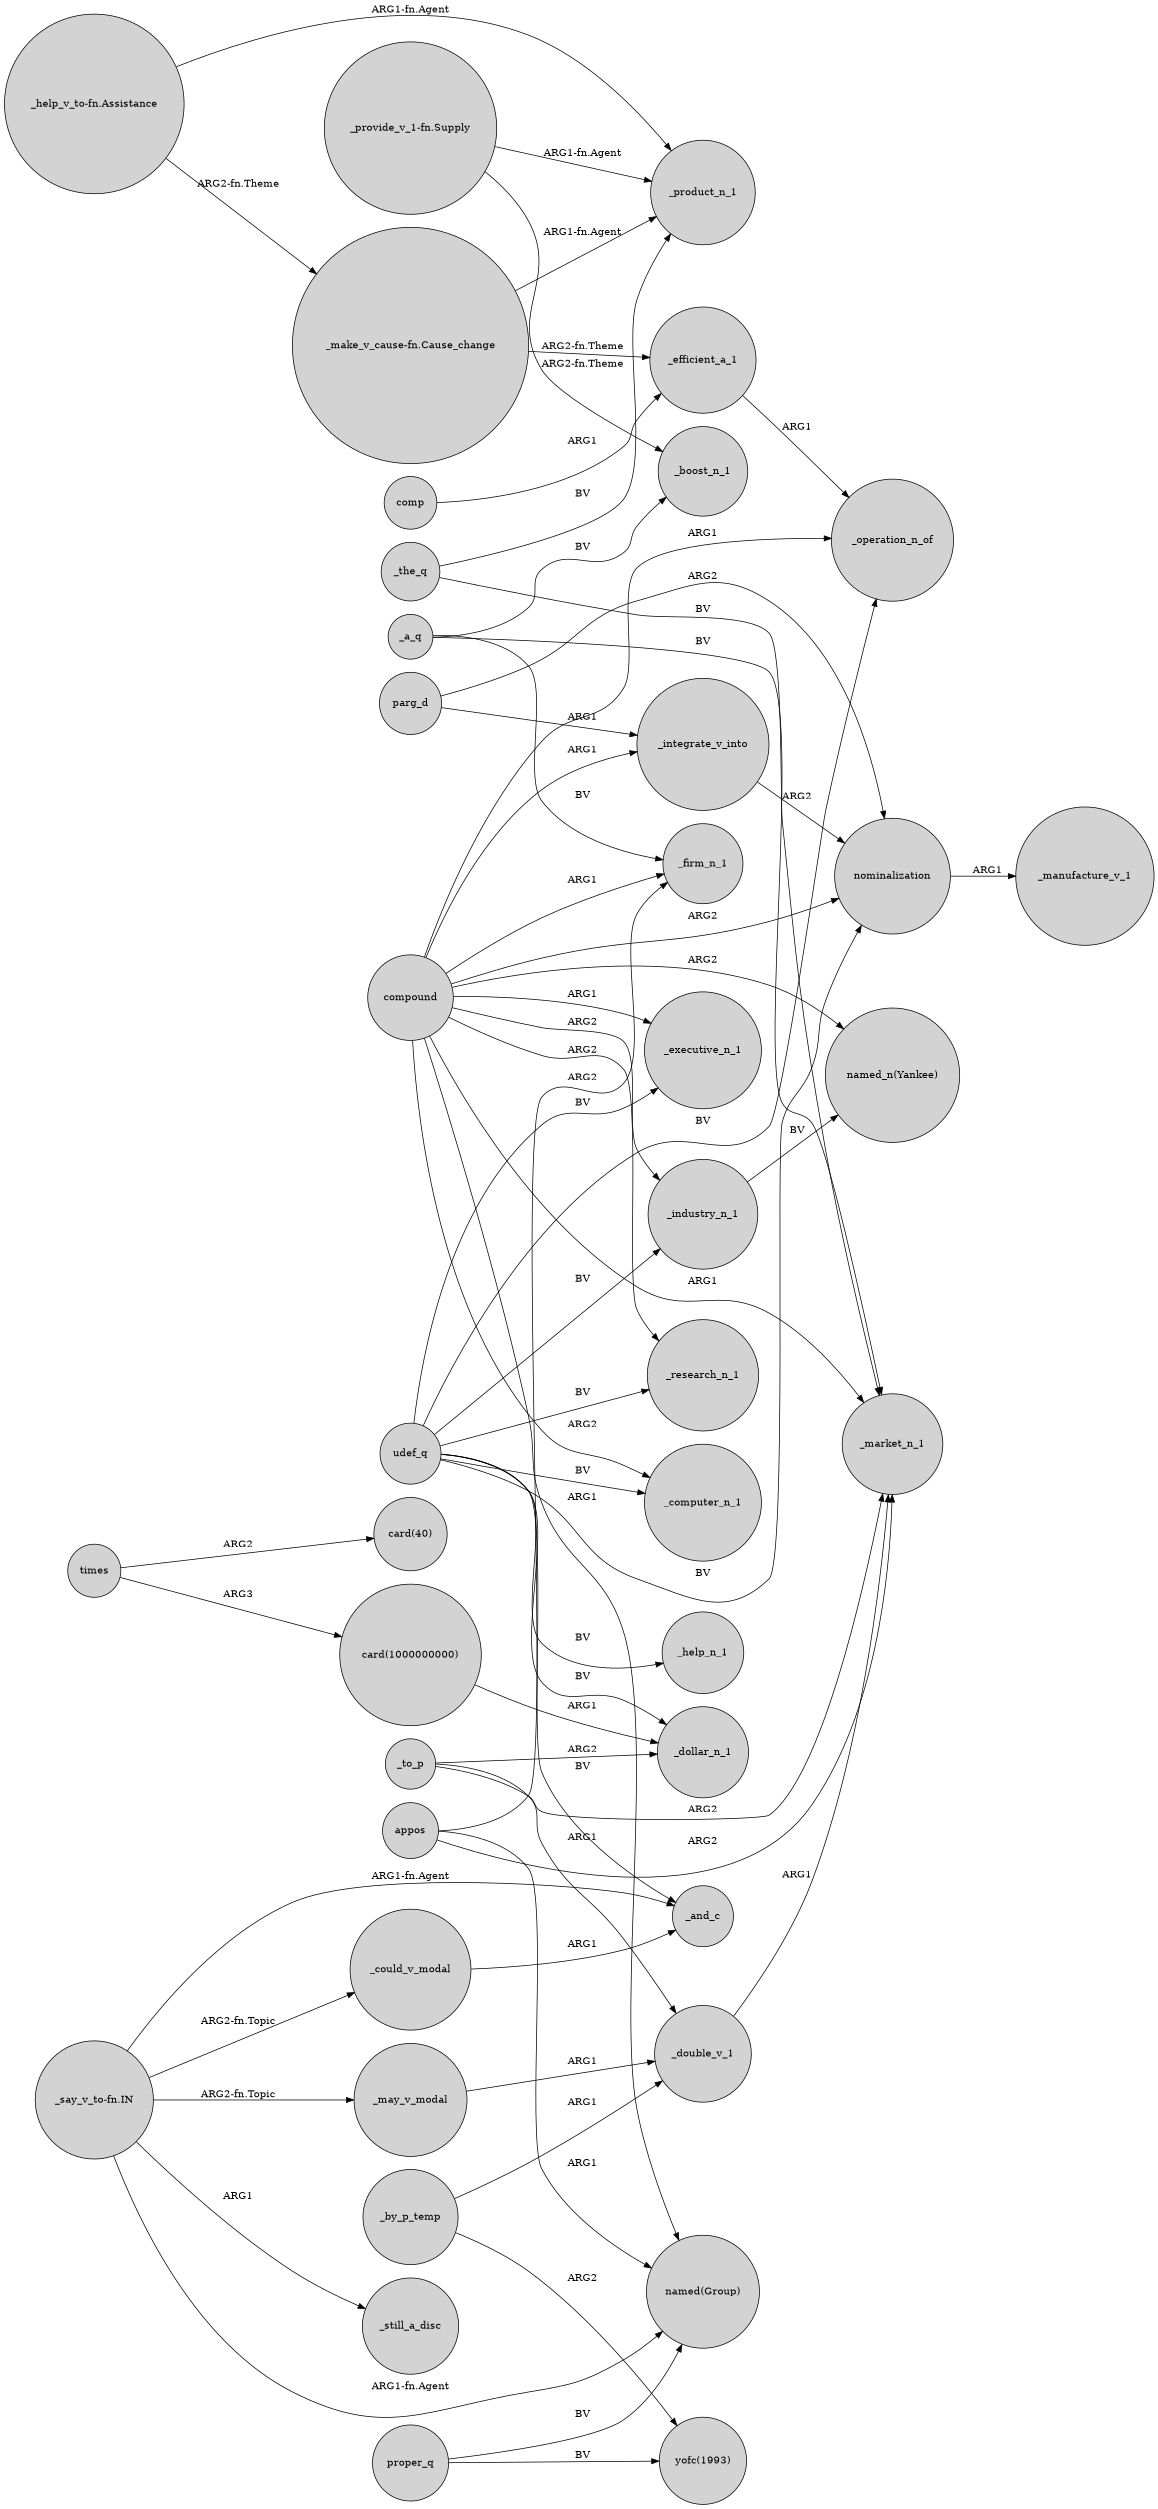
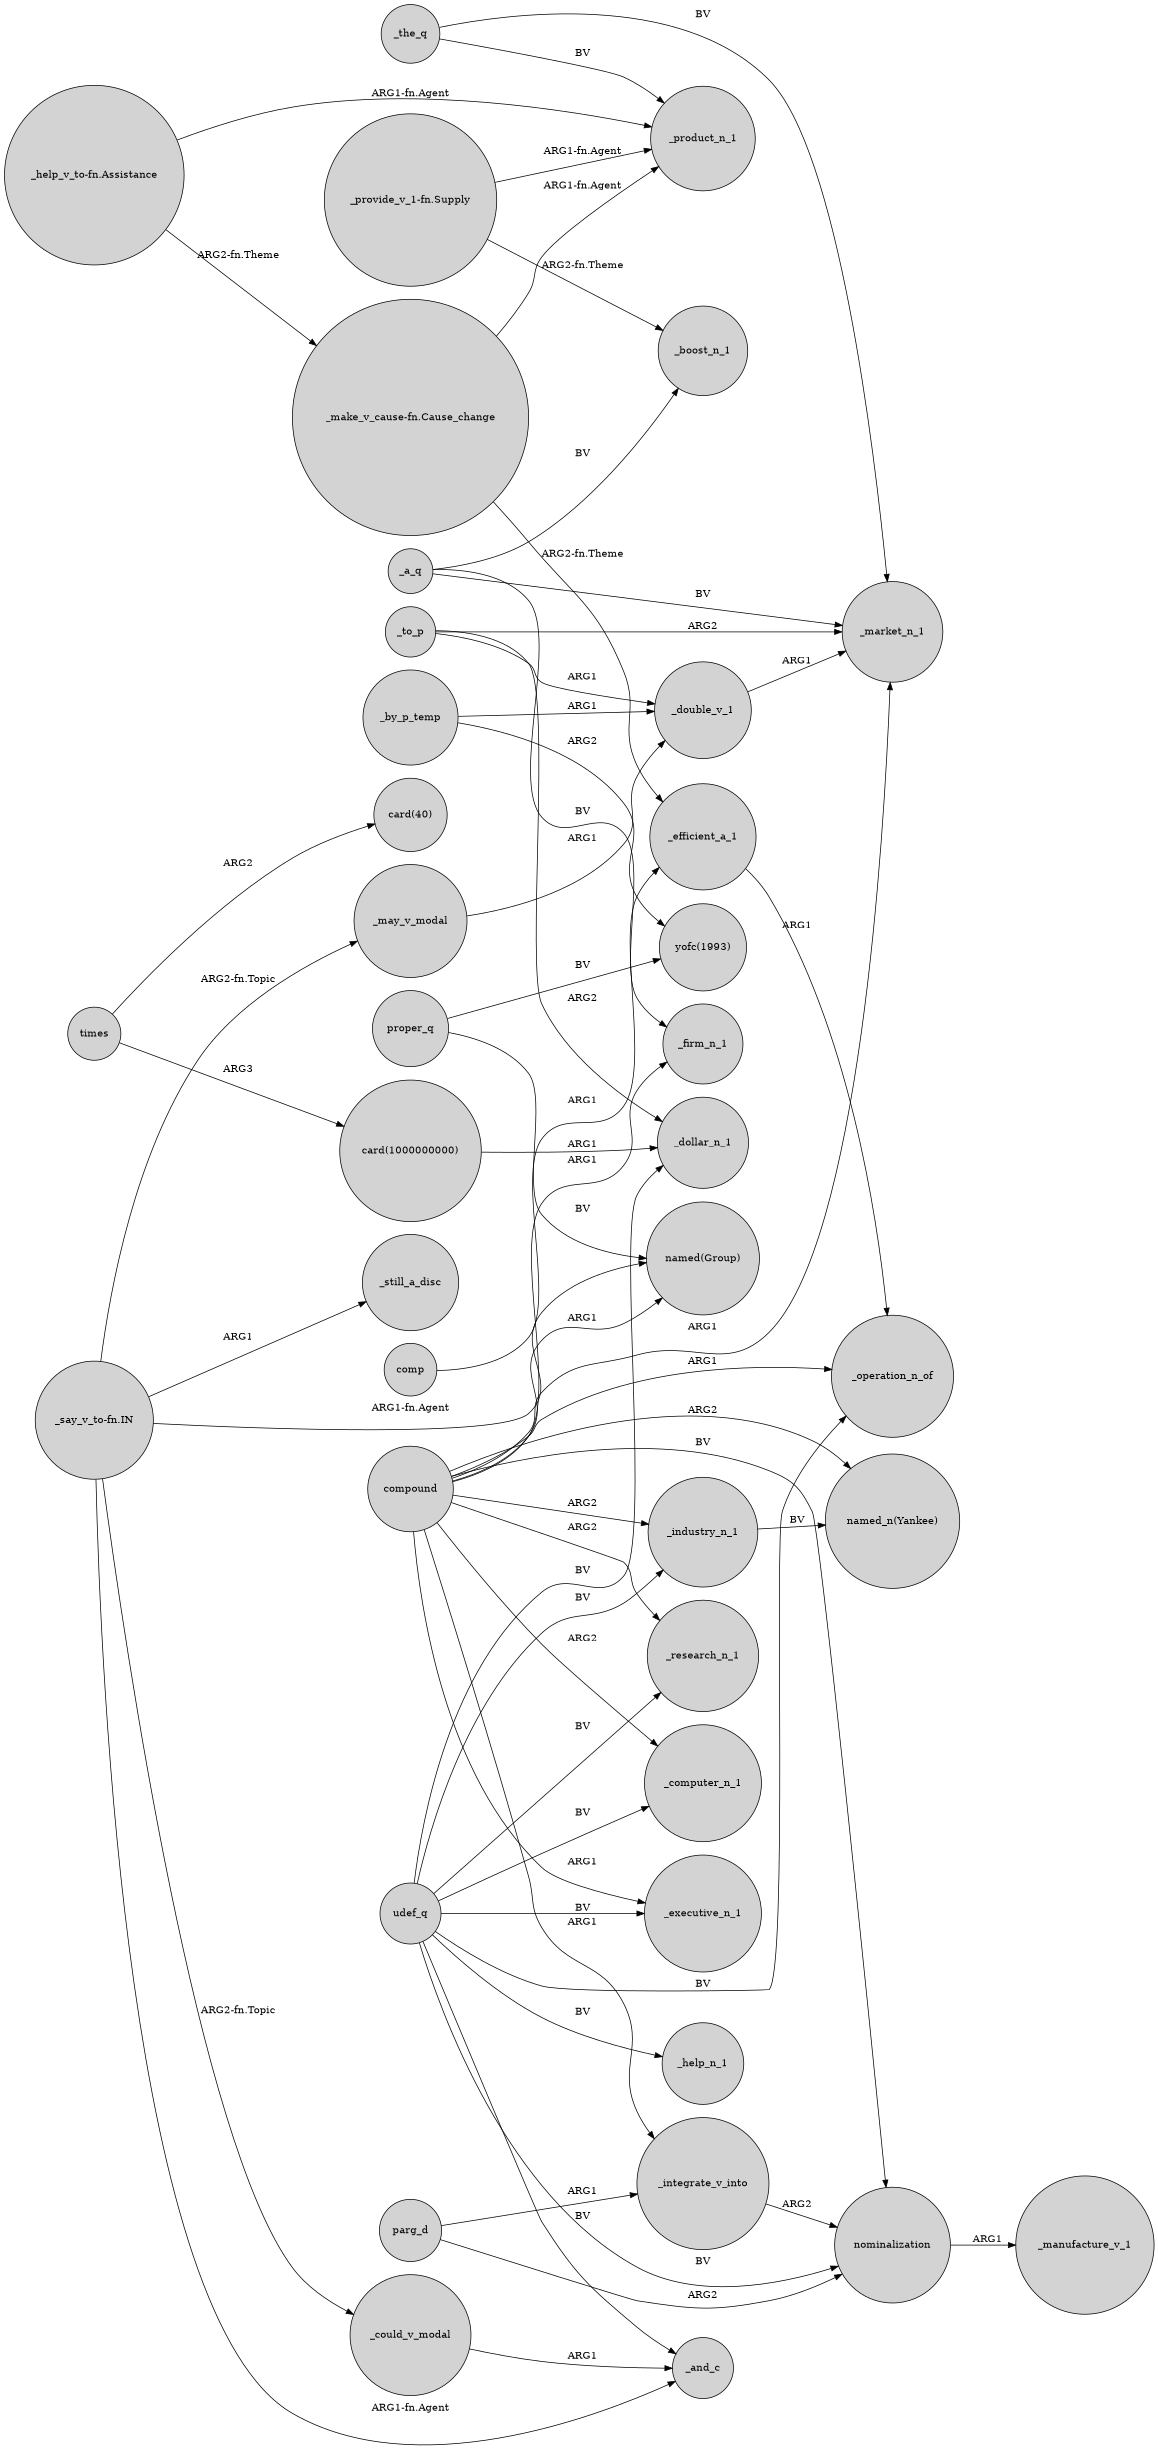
edge "compound" -> "nominalization": label "ARG2" -> "BV"
node "appos": removed
